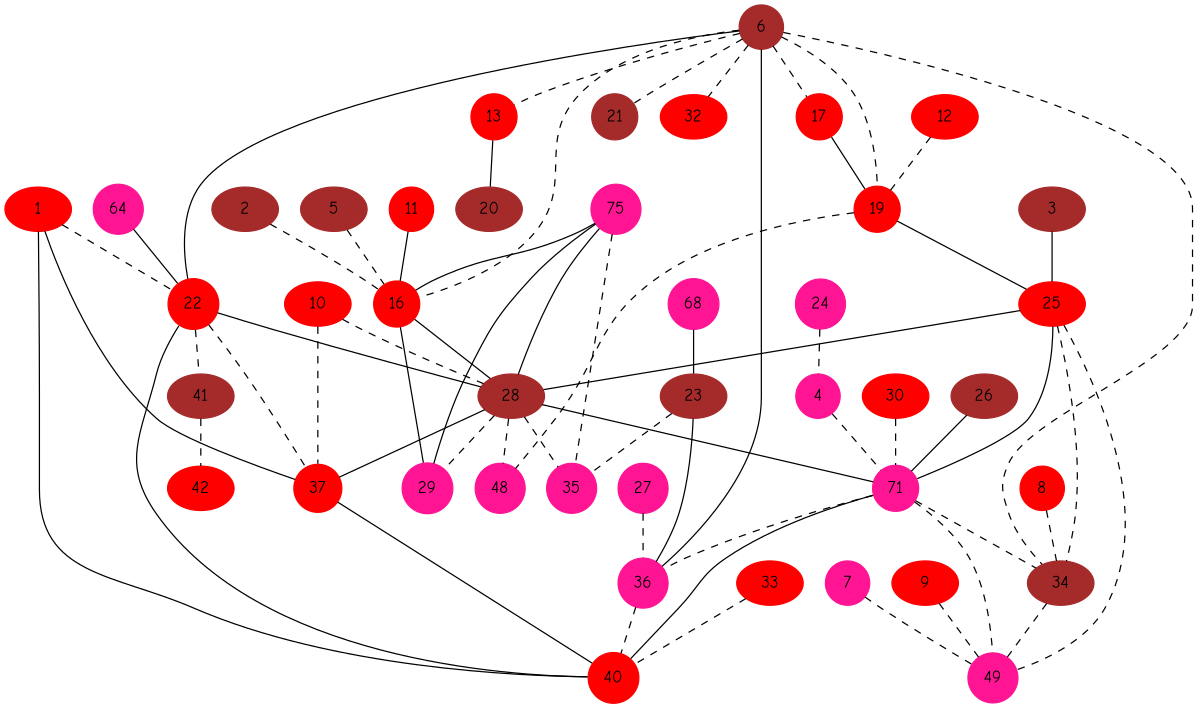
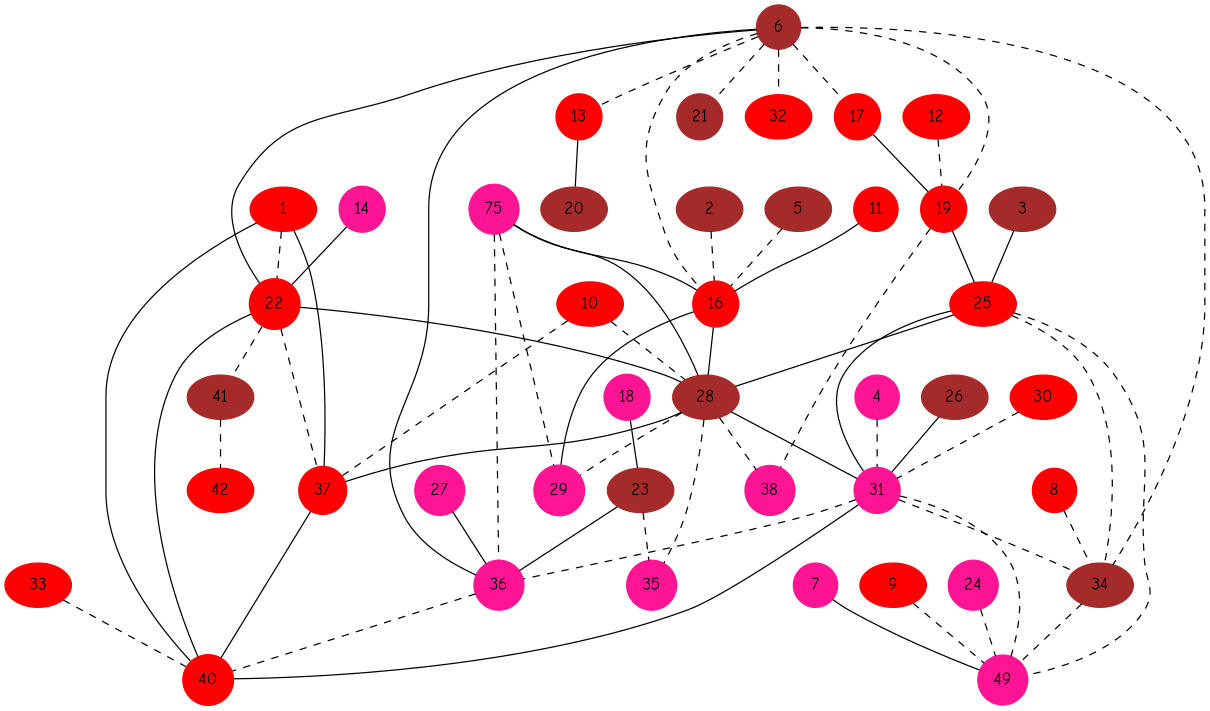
node "64": label "64" -> "14"
node "68": label "68" -> "18"
edge "75" -- "29": style solid -> dashed
edge "75" -- "35": now "75" -- "36"
edge "24" -- "4": now "24" -- "49"
node "48": label "48" -> "38"
node "71": label "71" -> "31"
edge "27" -- "36": style dashed -> solid
edge "7" -- "49": style dashed -> solid
